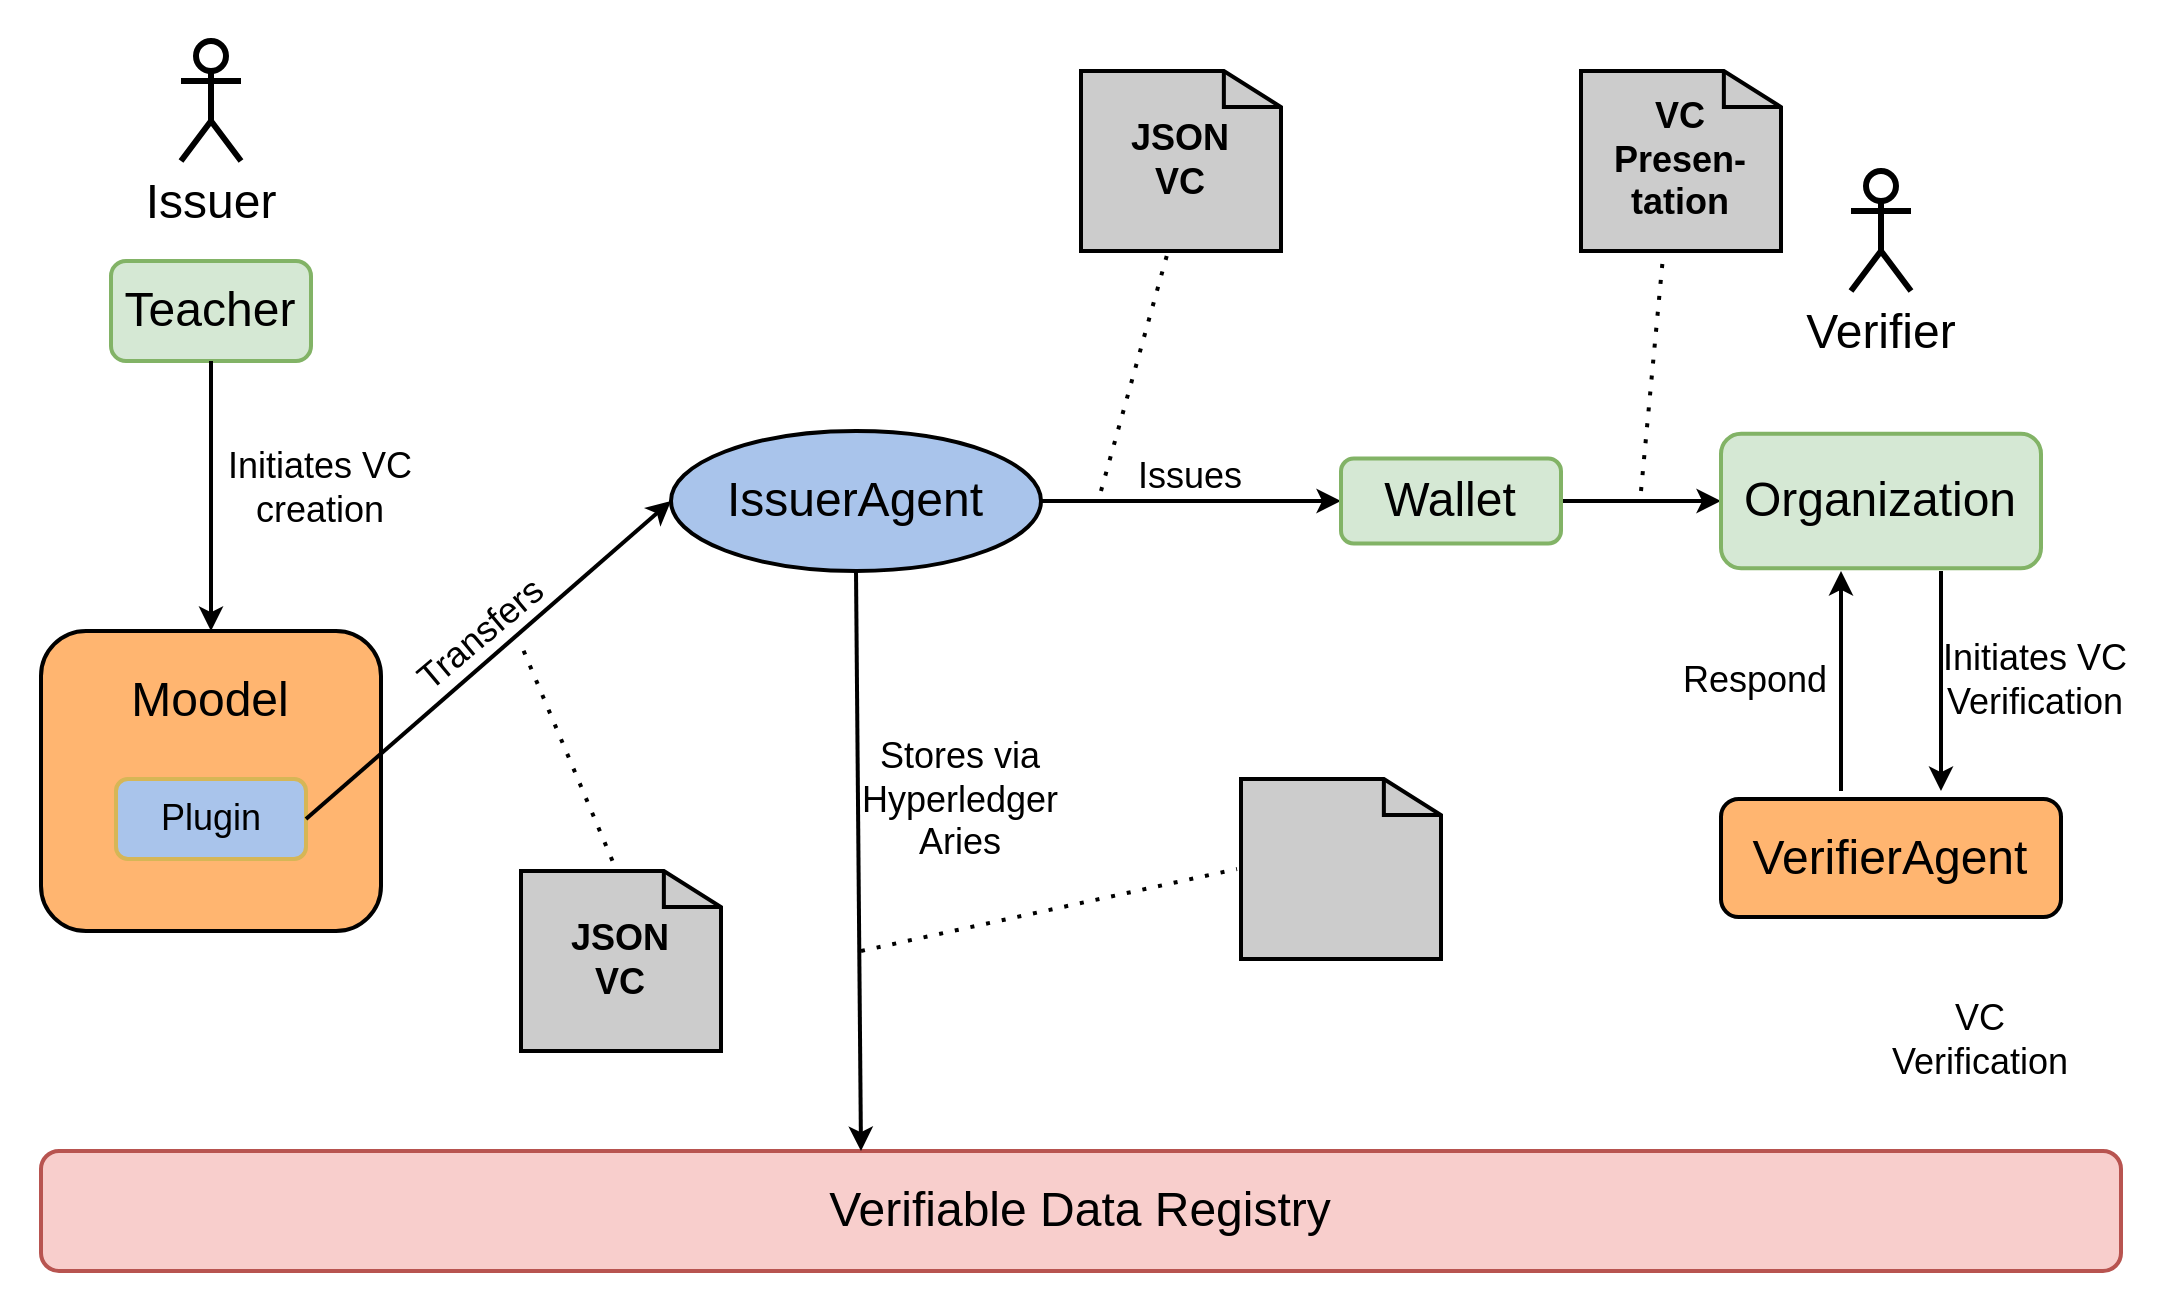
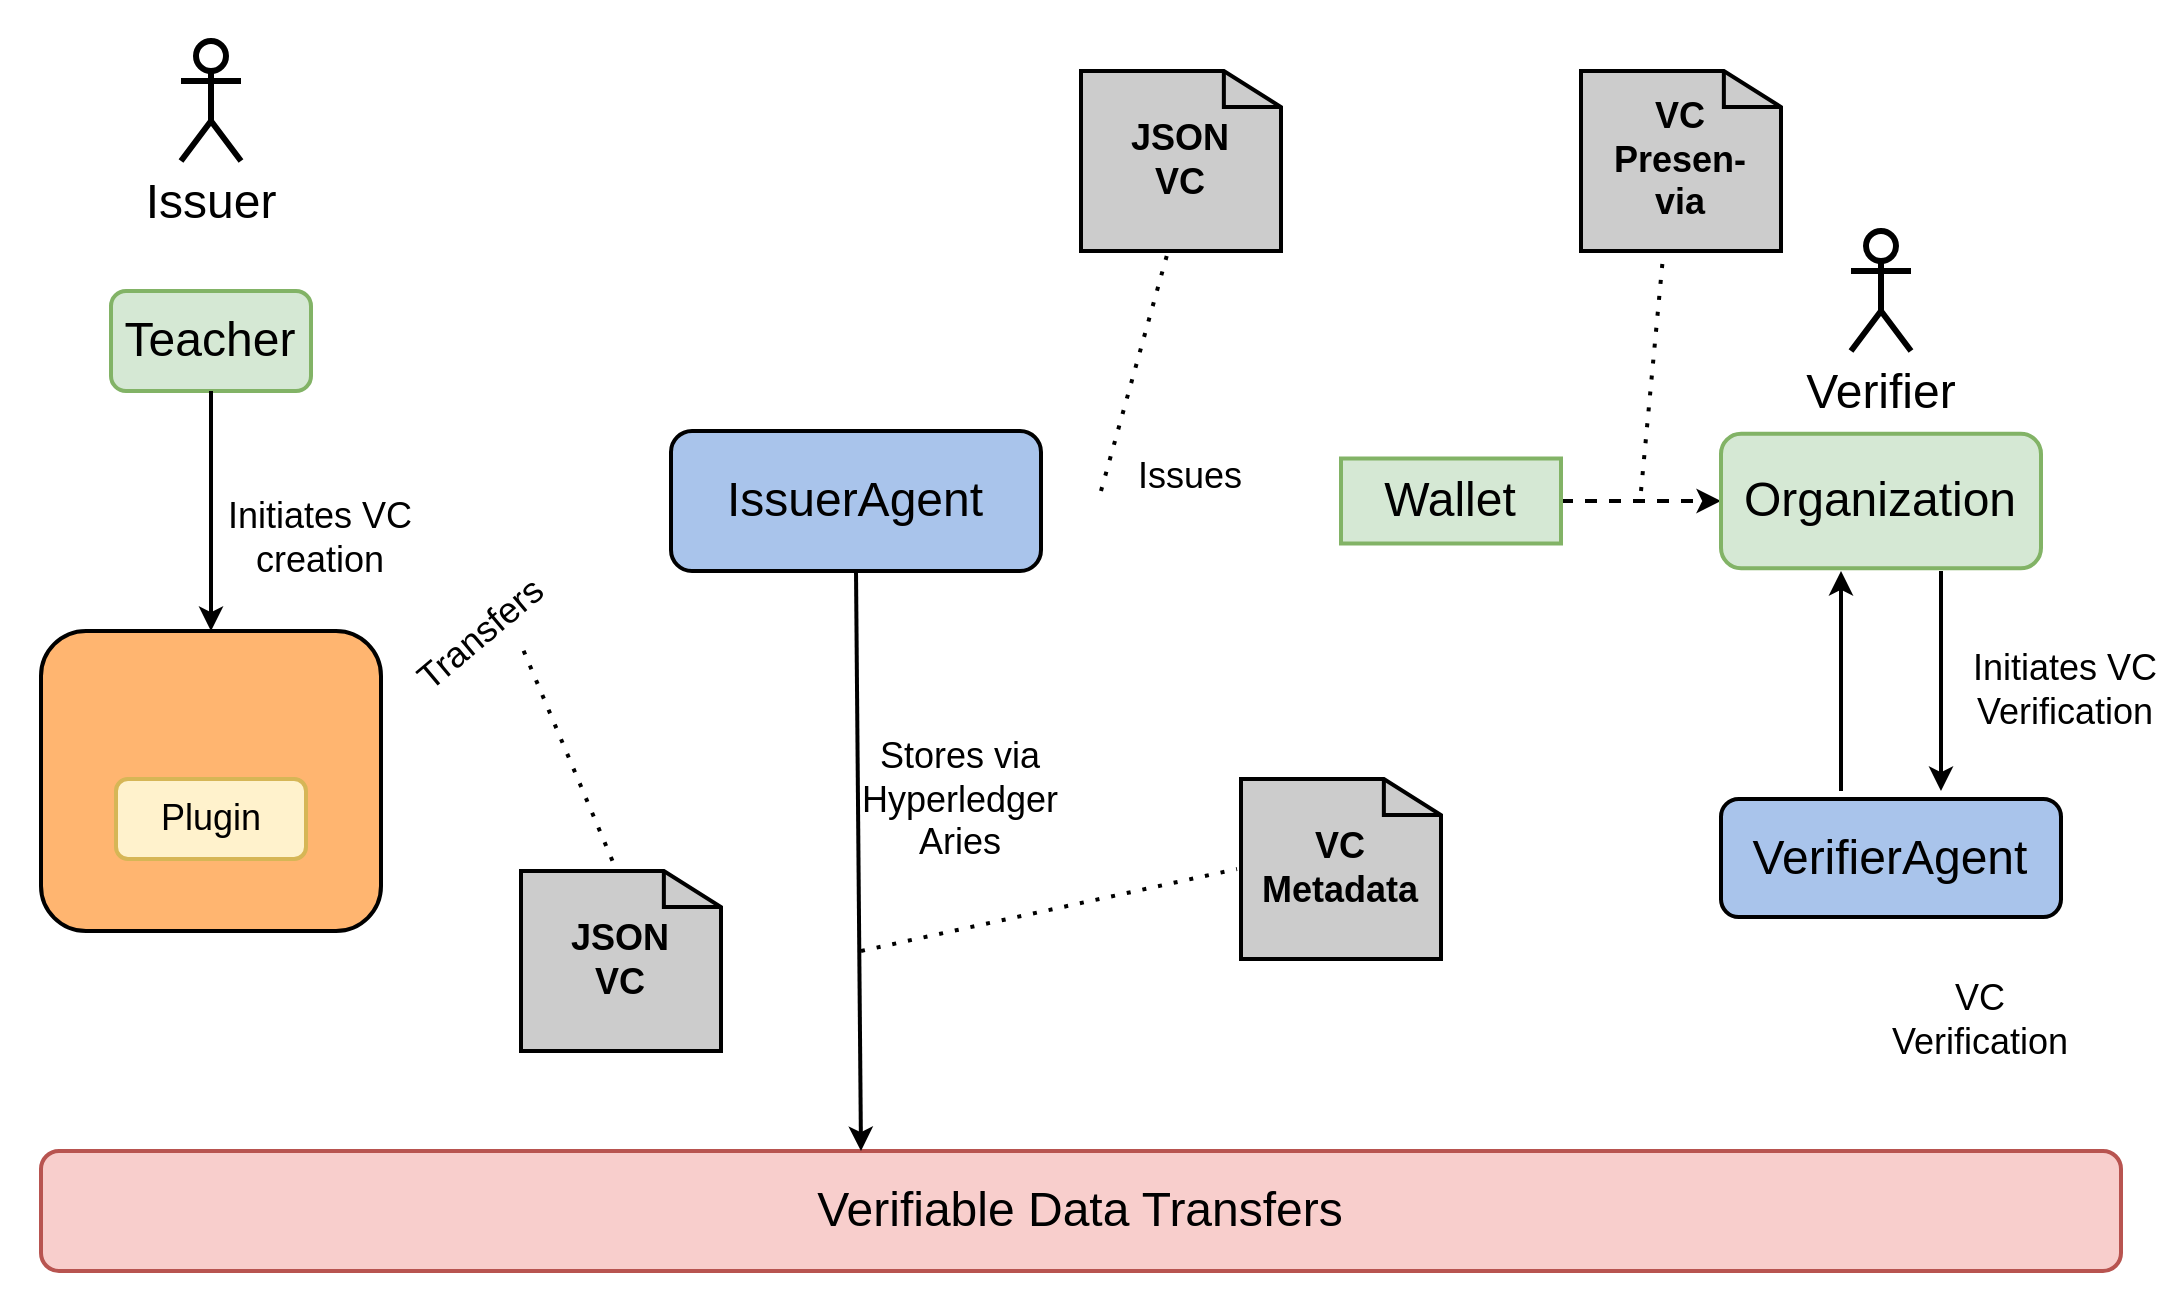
node "VC Presen-tation": label "VC Presen-tation" -> "VC Presen-via"
node "Verifier": moved (1881, 231) -> (1881, 291)
node "Teacher": moved (211, 311) -> (211, 341)
node "Initiates VC creation": moved (321, 489) -> (321, 539)
node "IssuerAgent": shape ellipse -> rounded rectangle
edge "IssuerAgent" -> "Wallet": removed
node "Wallet": shape rounded rectangle -> rectangle
edge "Wallet" -> "Organization": style solid -> dashed
edge "Plugin" -> "IssuerAgent": removed
node "Respond": removed
node "Initiates VC Verification": moved (2036, 681) -> (2066, 691)
node "Moodel": removed
node "Plugin": fillcolor #a9c4eb -> #fff2cc
node "VerifierAgent": fillcolor #ffb570 -> #a9c4eb
node "VC Metadata": added
node "VC Verification": moved (1981, 1041) -> (1981, 1021)
node "Verifiable Data Registry": label "Verifiable Data Registry" -> "Verifiable Data Transfers"
